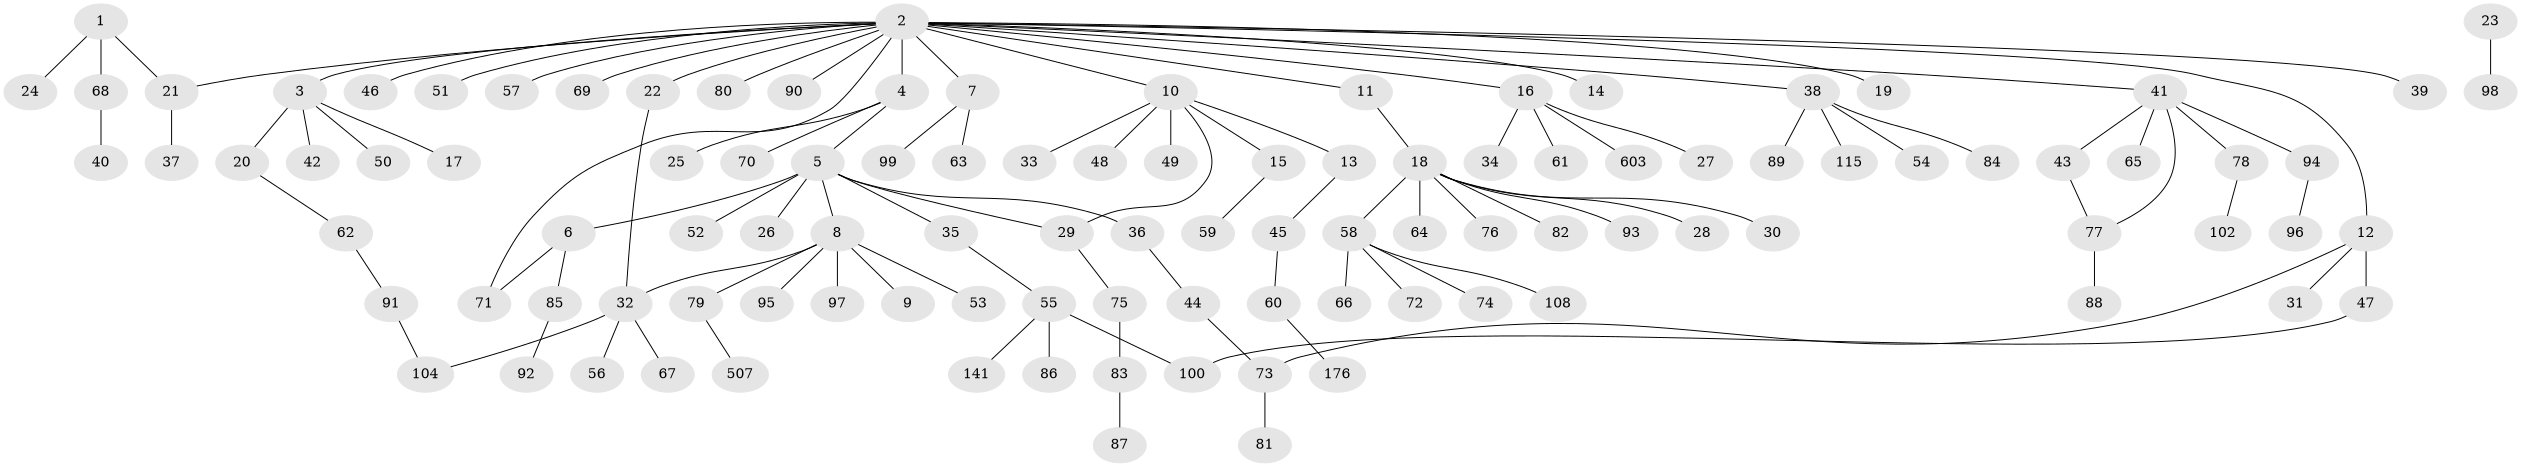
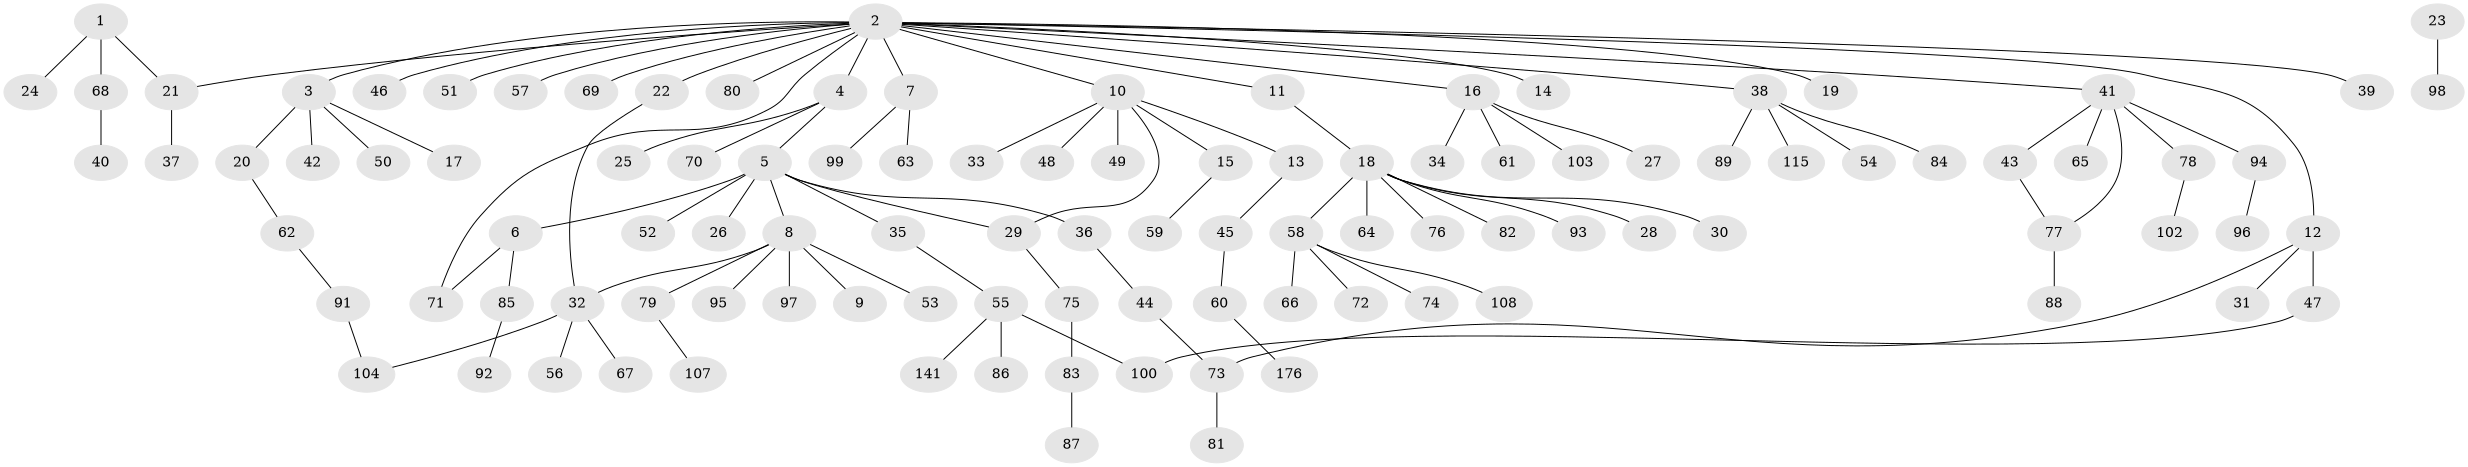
node "90": removed
node "603": label "603" -> "103"
node "507": label "507" -> "107"
